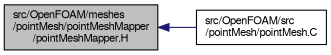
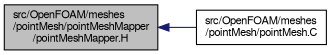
node "src/OpenFOAM/src /pointMesh/pointMesh.C": label "src/OpenFOAM/src /pointMesh/pointMesh.C" -> "src/OpenFOAM/meshes /pointMesh/pointMesh.C"
